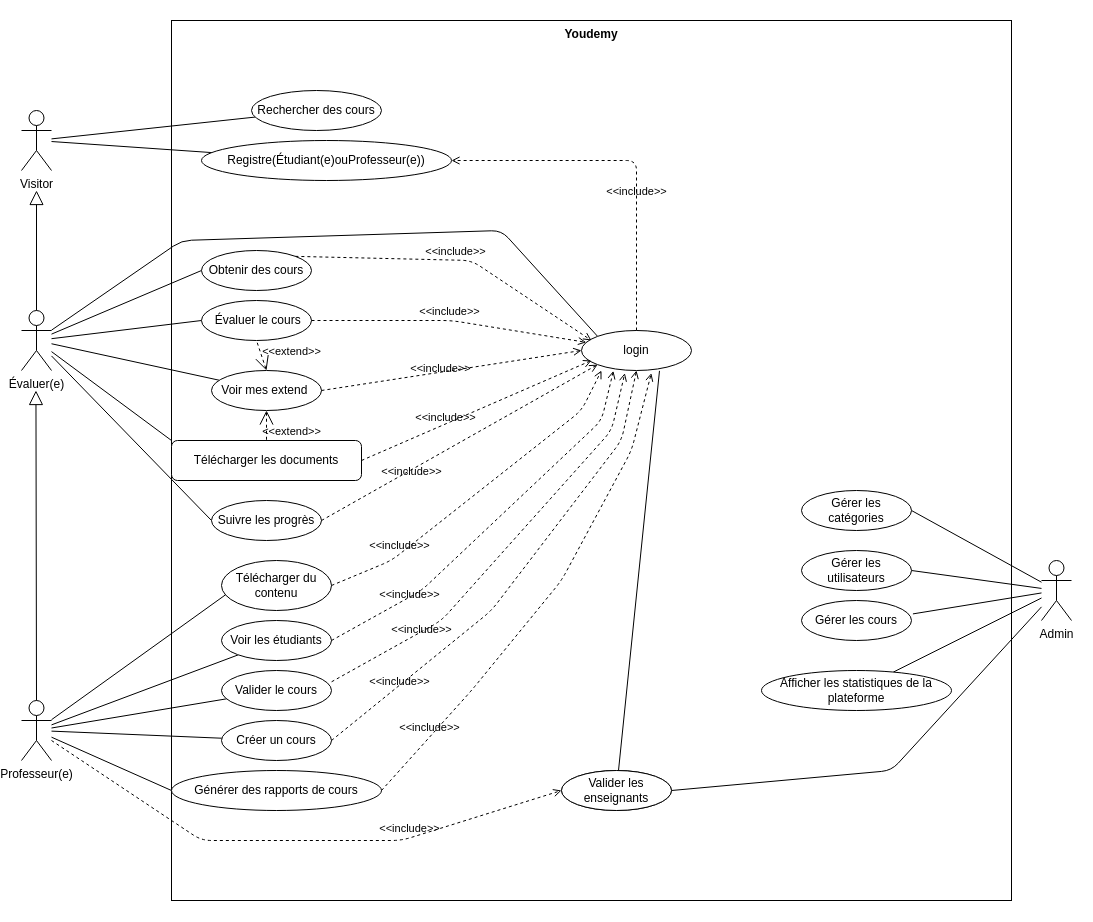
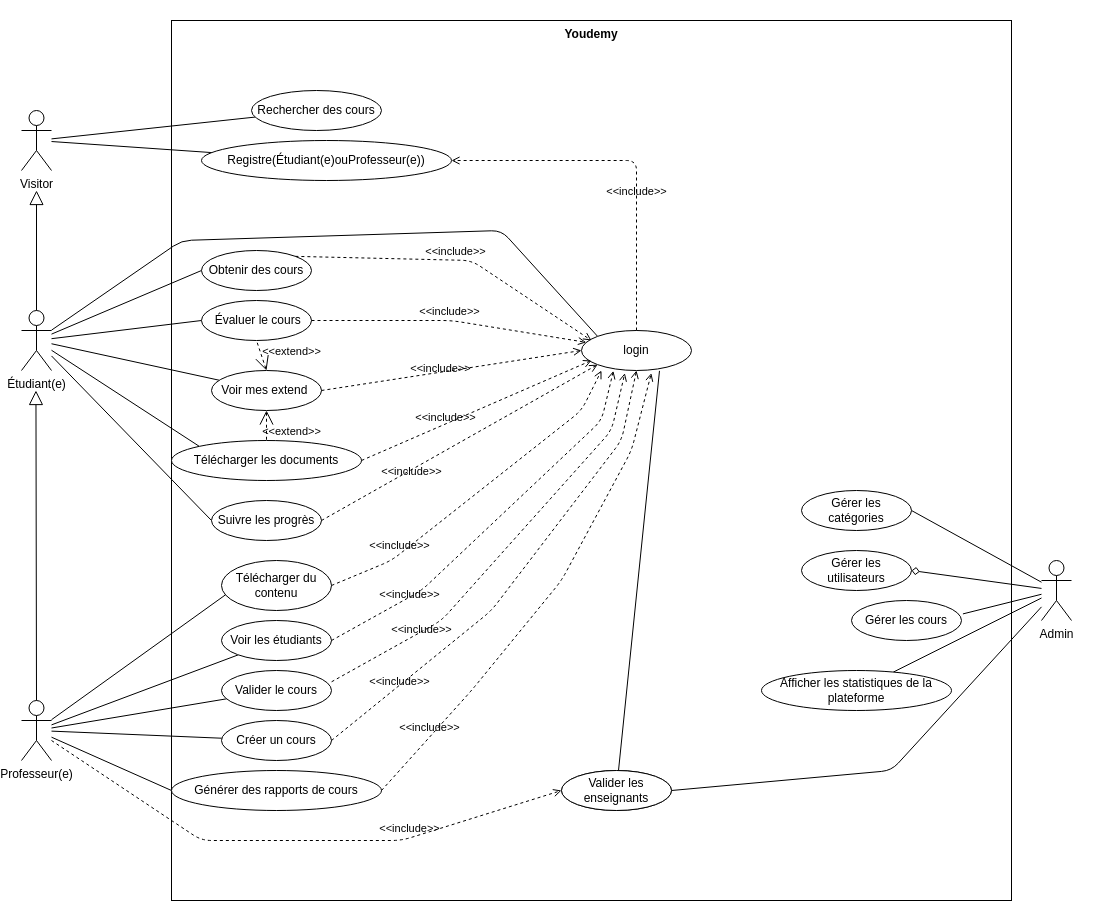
node "Évaluer(e)": label "Évaluer(e)" -> "Étudiant(e)"
node "Télécharger les documents": shape rounded rectangle -> ellipse
edge "Gérer les utilisateurs" -- "Admin": arrowhead none -> diamond
node "Gérer les cours": moved (857, 621) -> (907, 621)
